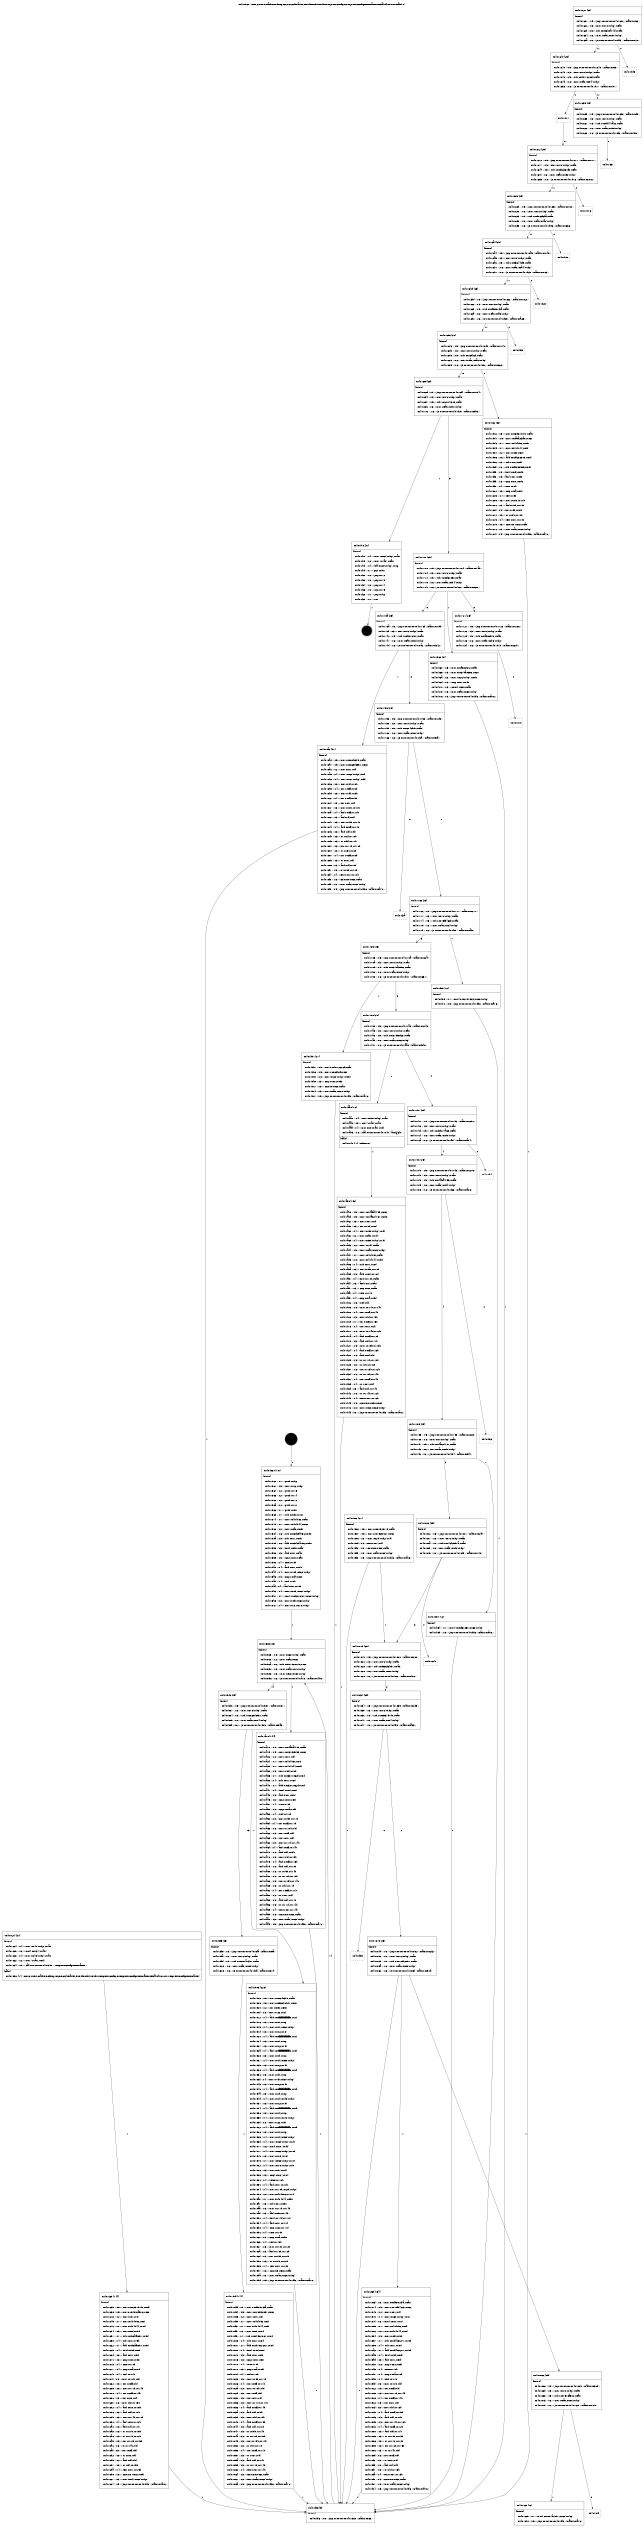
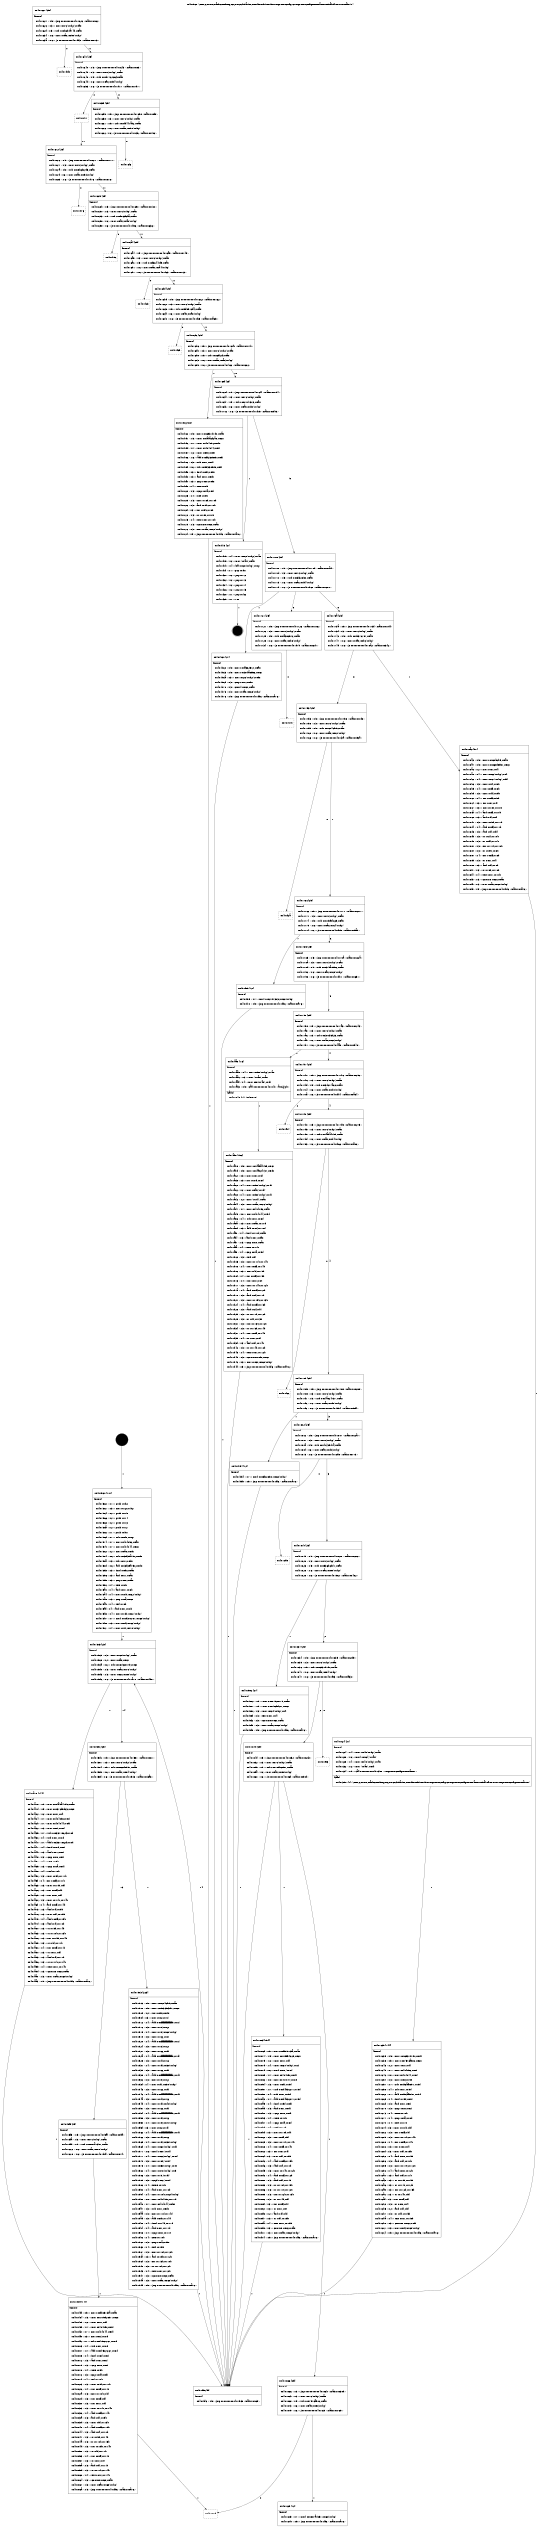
node "0x401bb1 [27]": removed
edge "0x4019e2 [27]" -> "0x40181b [25]": reversed
edge "0x401ddf [144]" -> "0x401fd6 [5]": now "0x401ddf [144]" -> "0x40187f"
